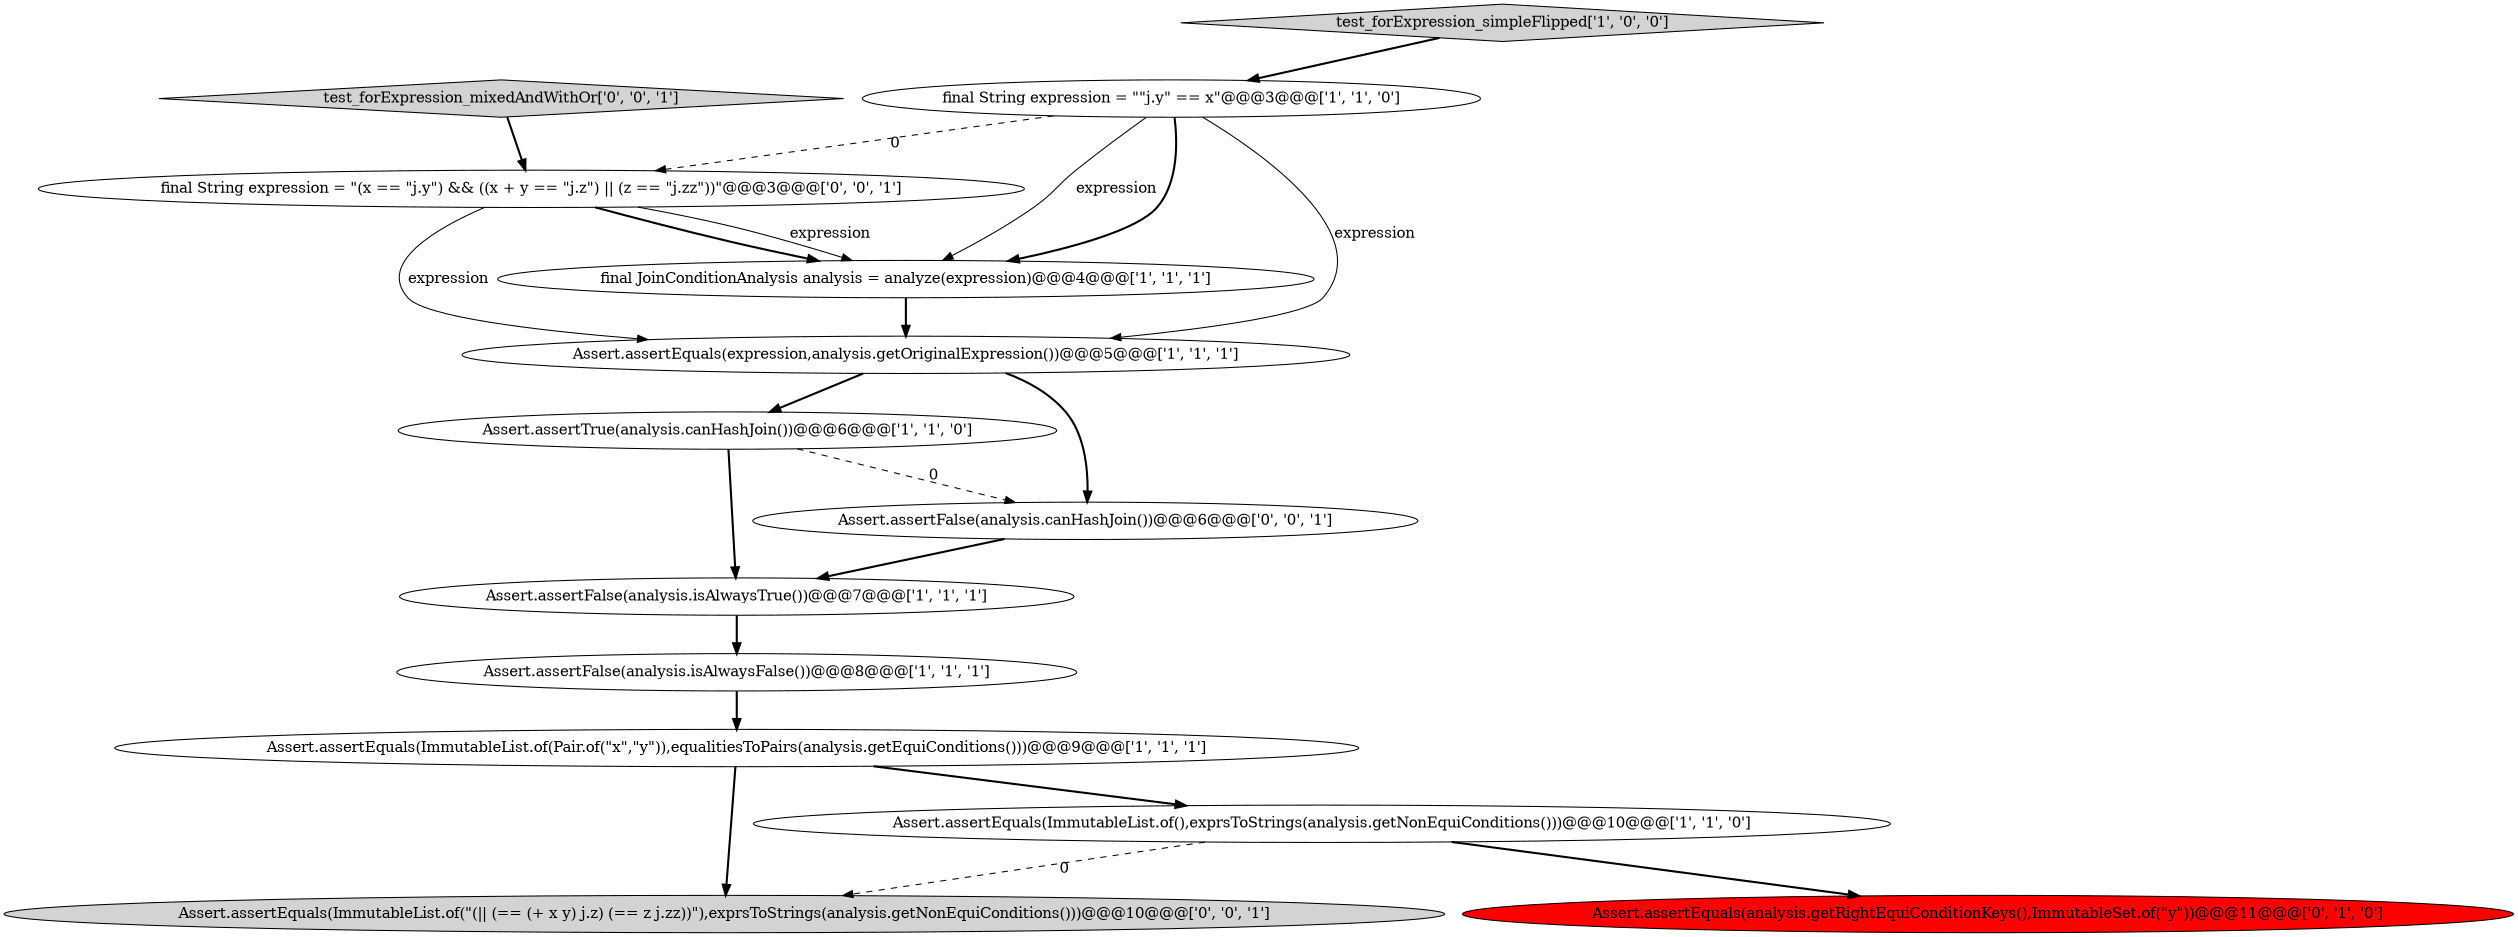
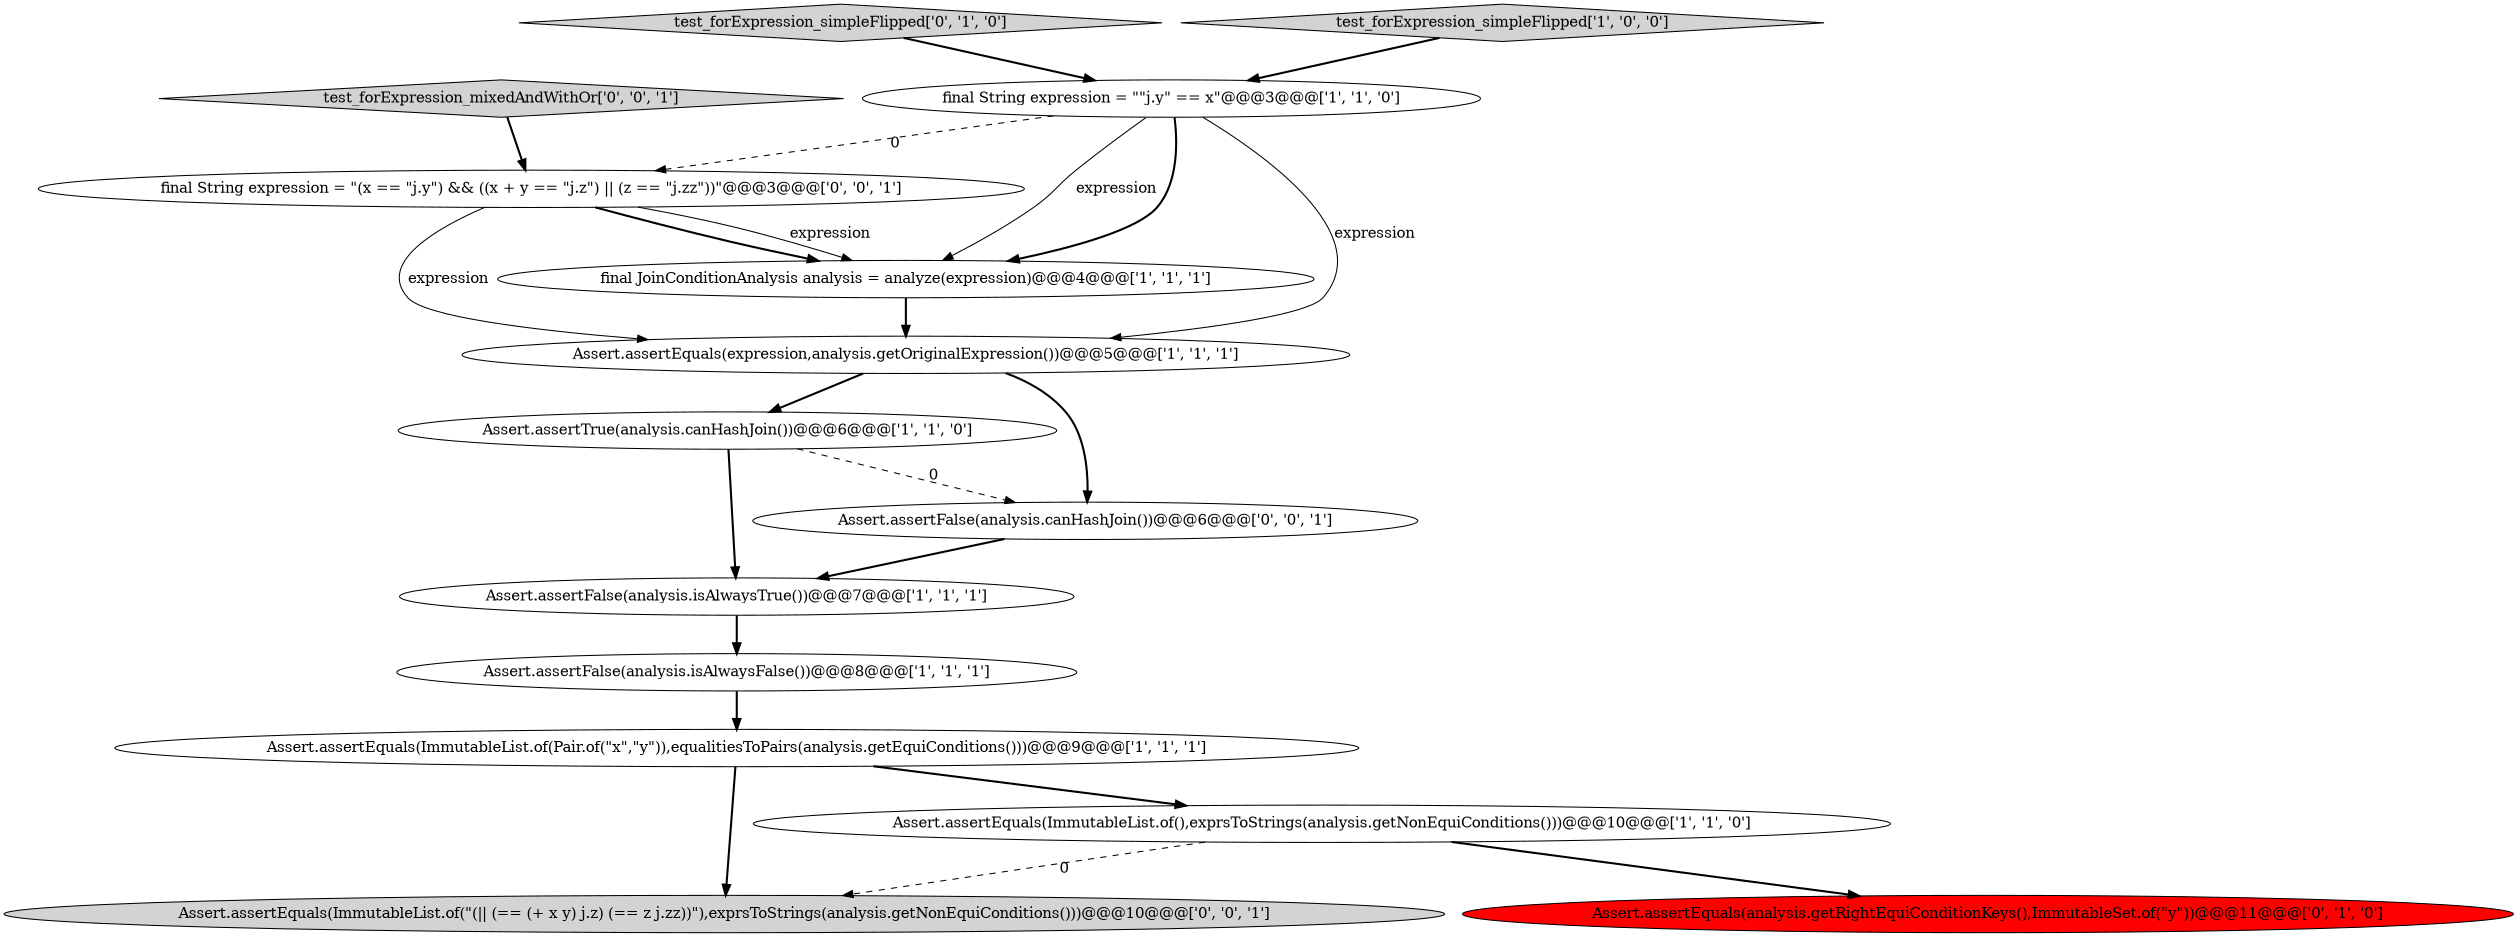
node "test_forExpression_simpleFlipped['0', '1', '0']": added
